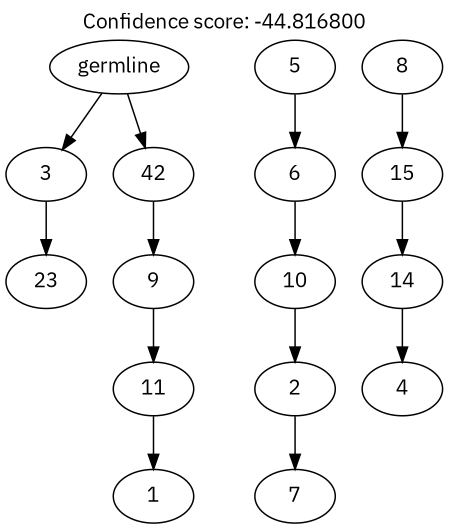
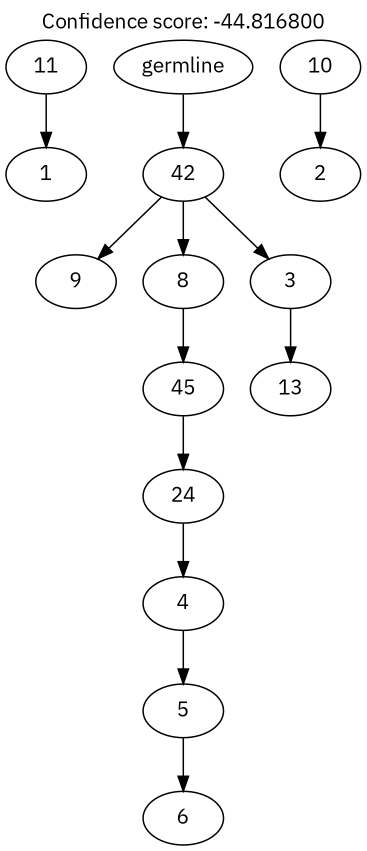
edge "germline" -> "3": now "42" -> "3"
node "15": label "15" -> "45"
edge "42" -> "8": added
edge "6" -> "10": removed
node "23": label "23" -> "13"
node "14": label "14" -> "24"
edge "9" -> "11": removed
node "7": removed
edge "4" -> "5": added
